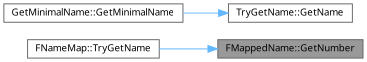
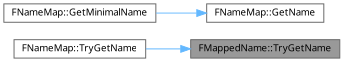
node "GetMinimalName::GetMinimalName": label "GetMinimalName::GetMinimalName" -> "FNameMap::GetMinimalName"
node "TryGetName::GetName": label "TryGetName::GetName" -> "FNameMap::GetName"
node "FMappedName::GetNumber": label "FMappedName::GetNumber" -> "FMappedName::TryGetName"
